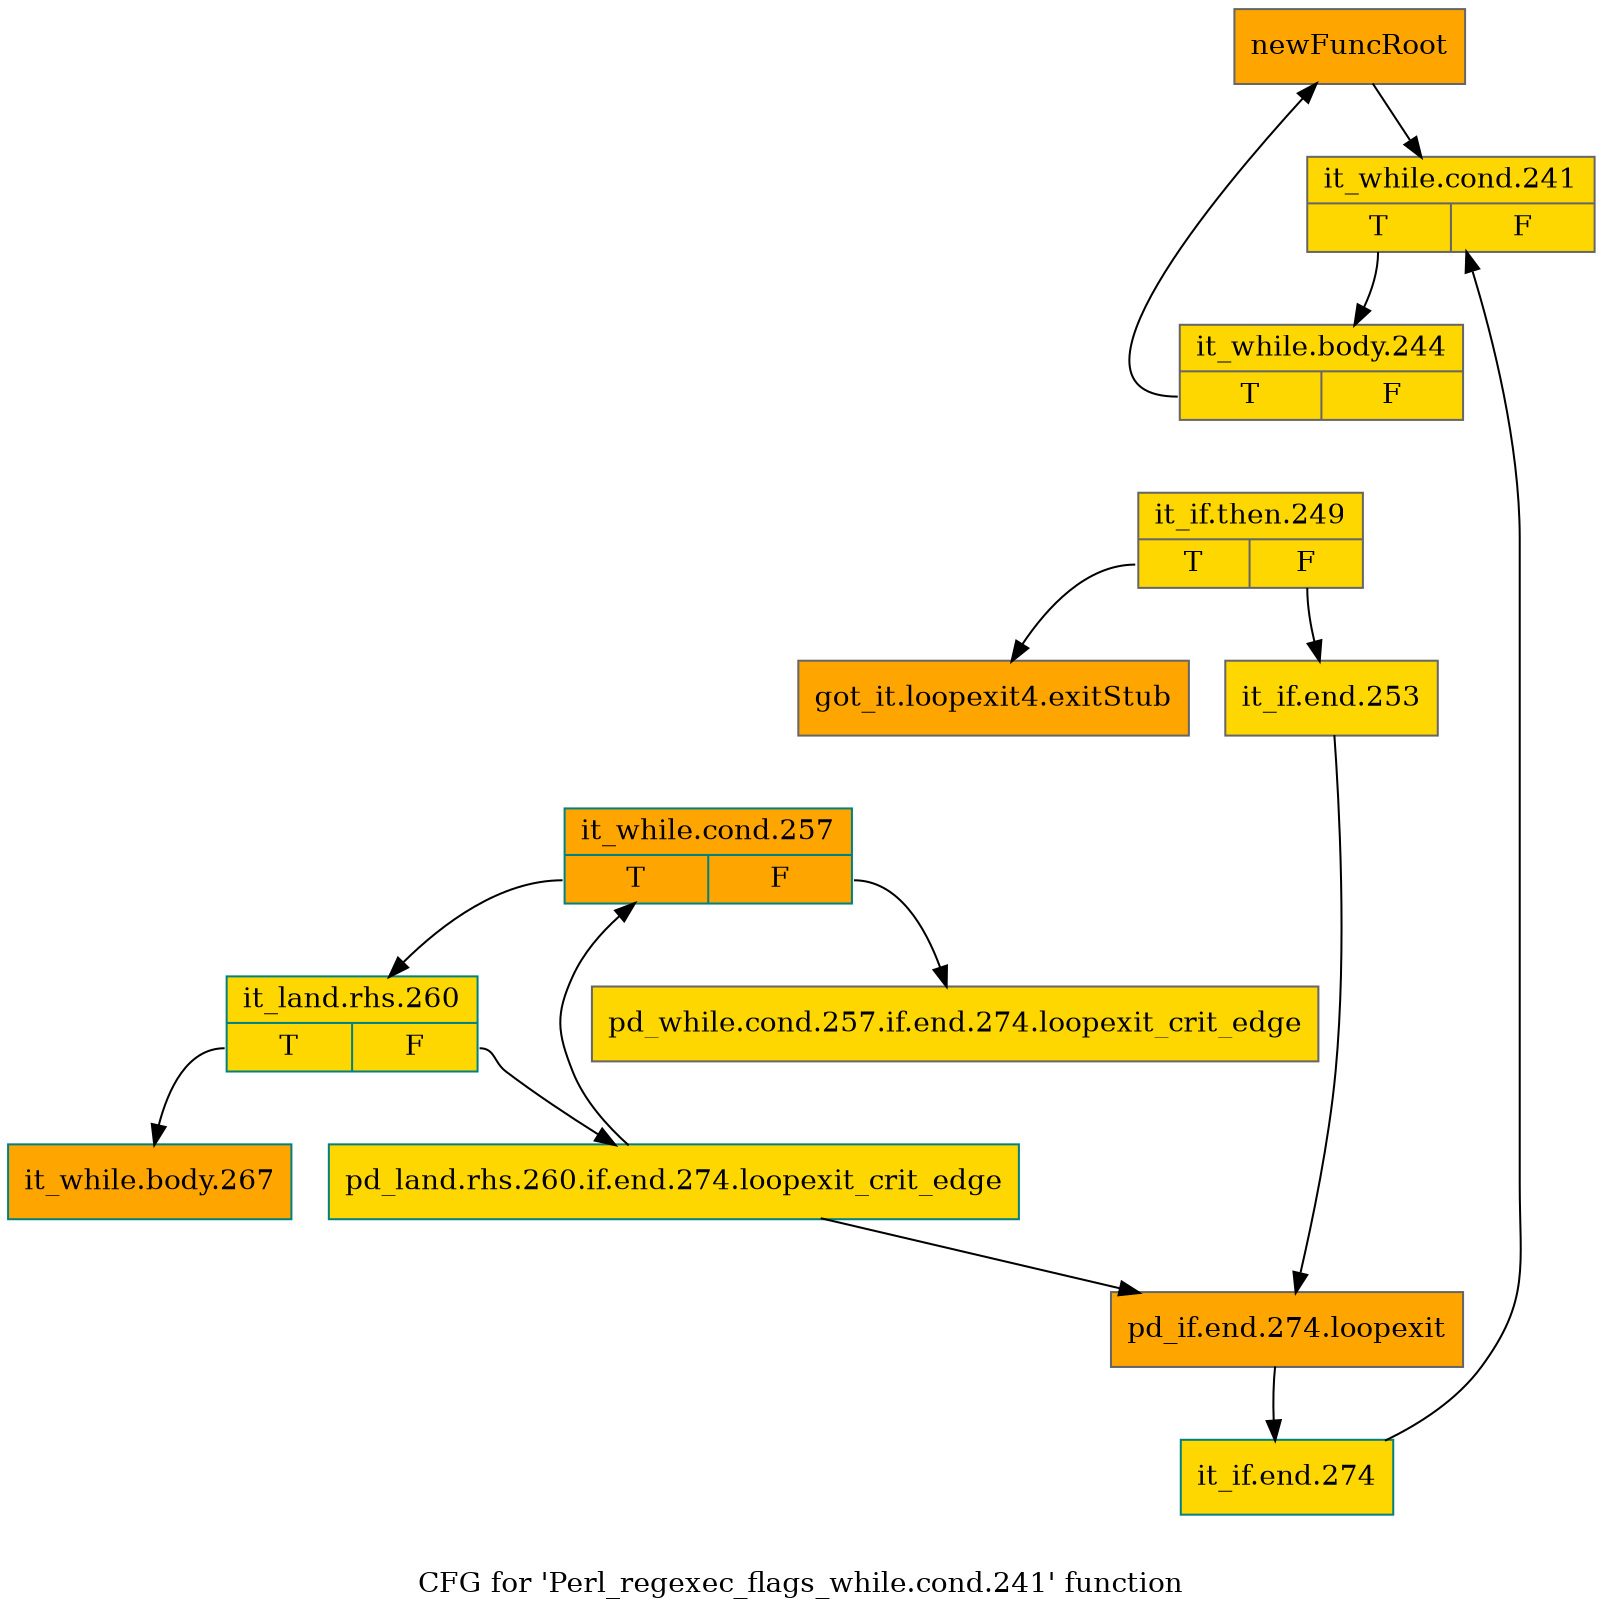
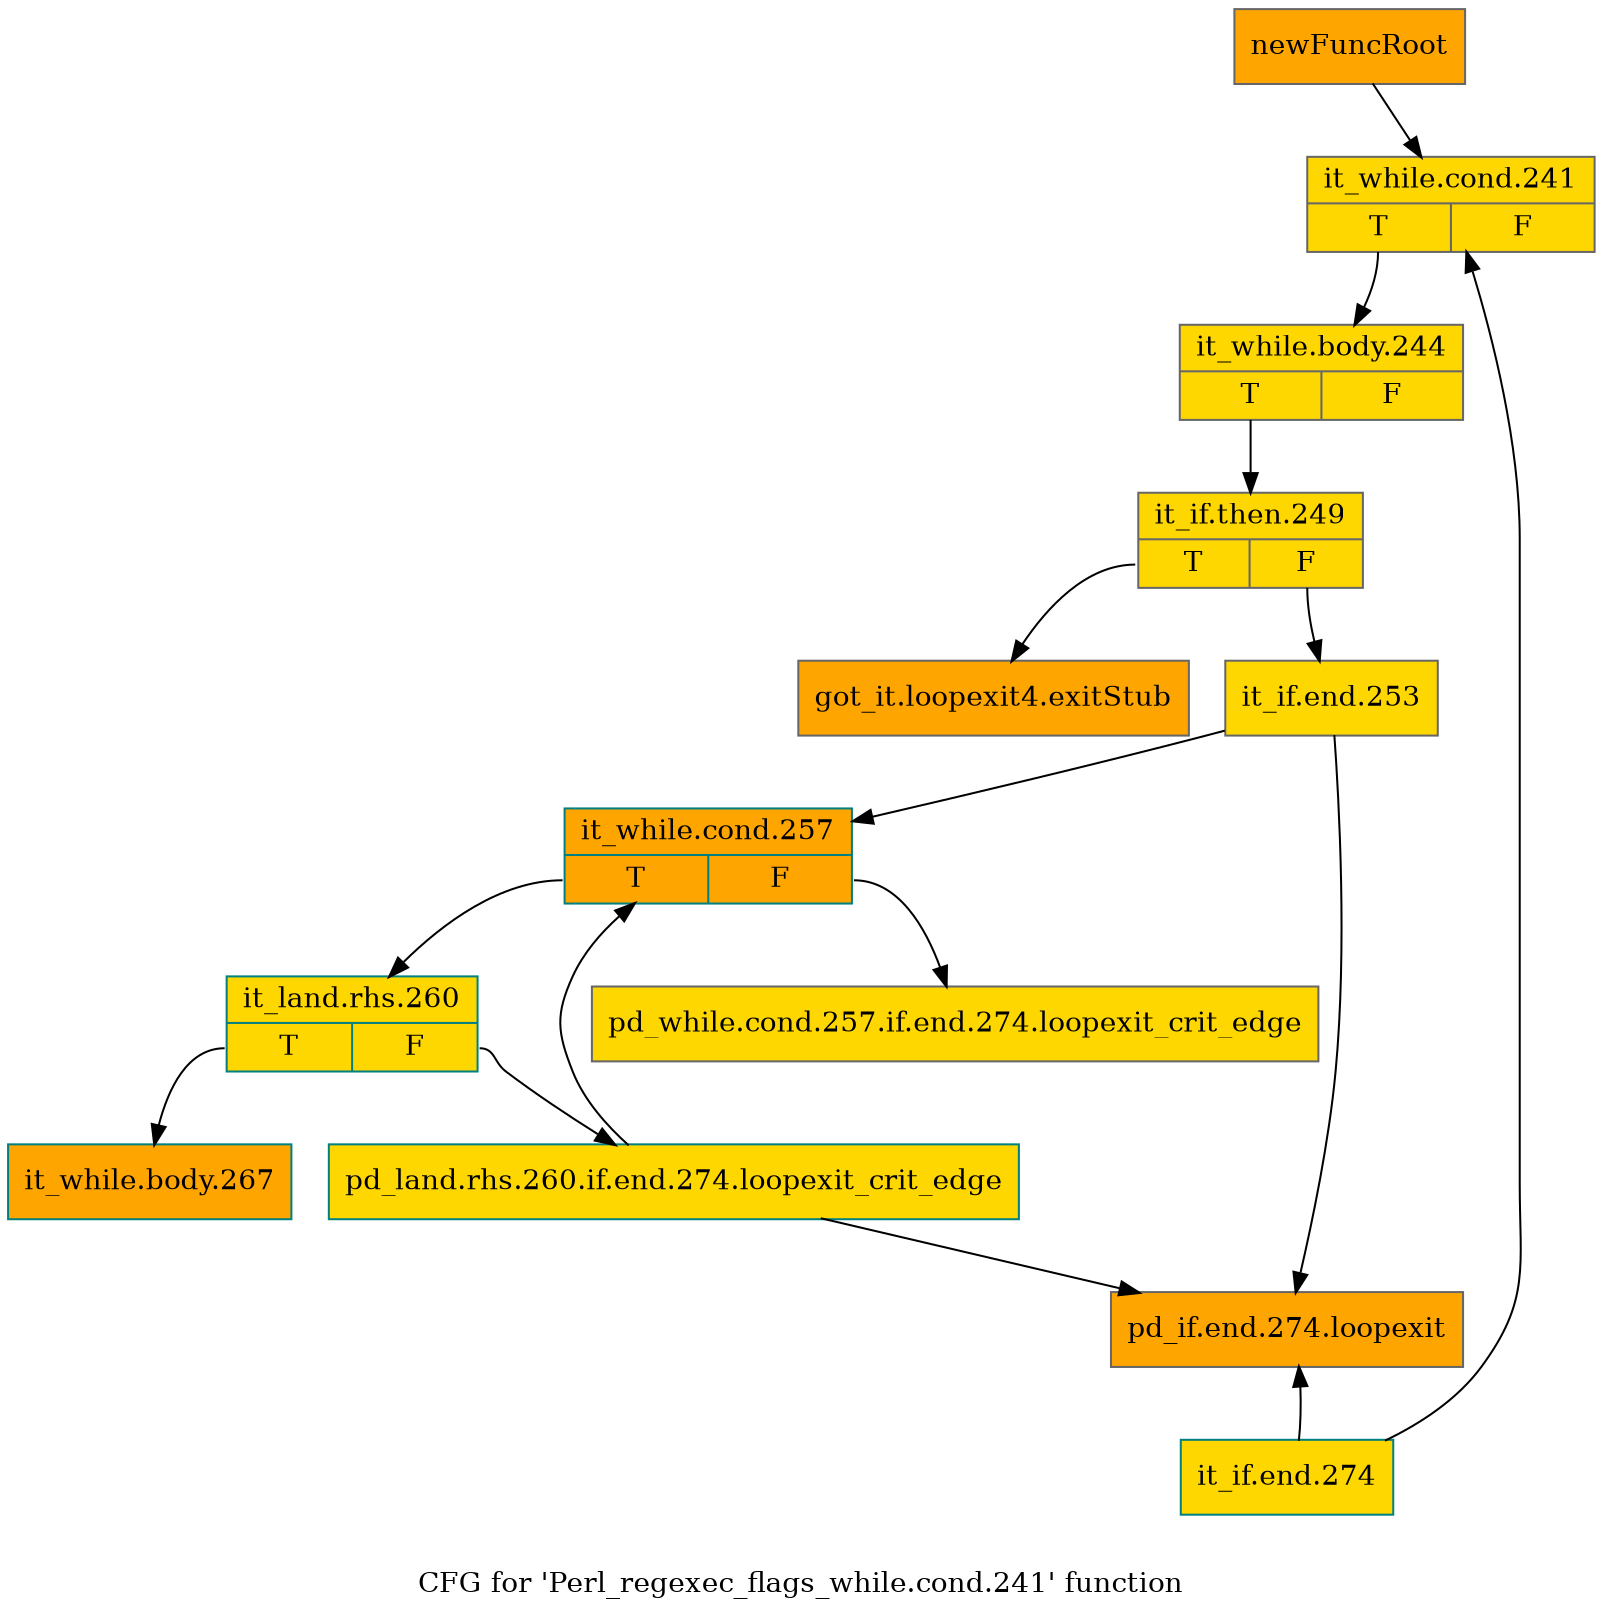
edge "it_while.body.244" -> "newFuncRoot": now "it_while.body.244" -> "it_if.then.249"
edge "it_if.end.253" -> "it_while.cond.257": added
edge "pd_if.end.274.loopexit" -> "it_if.end.274": reversed
